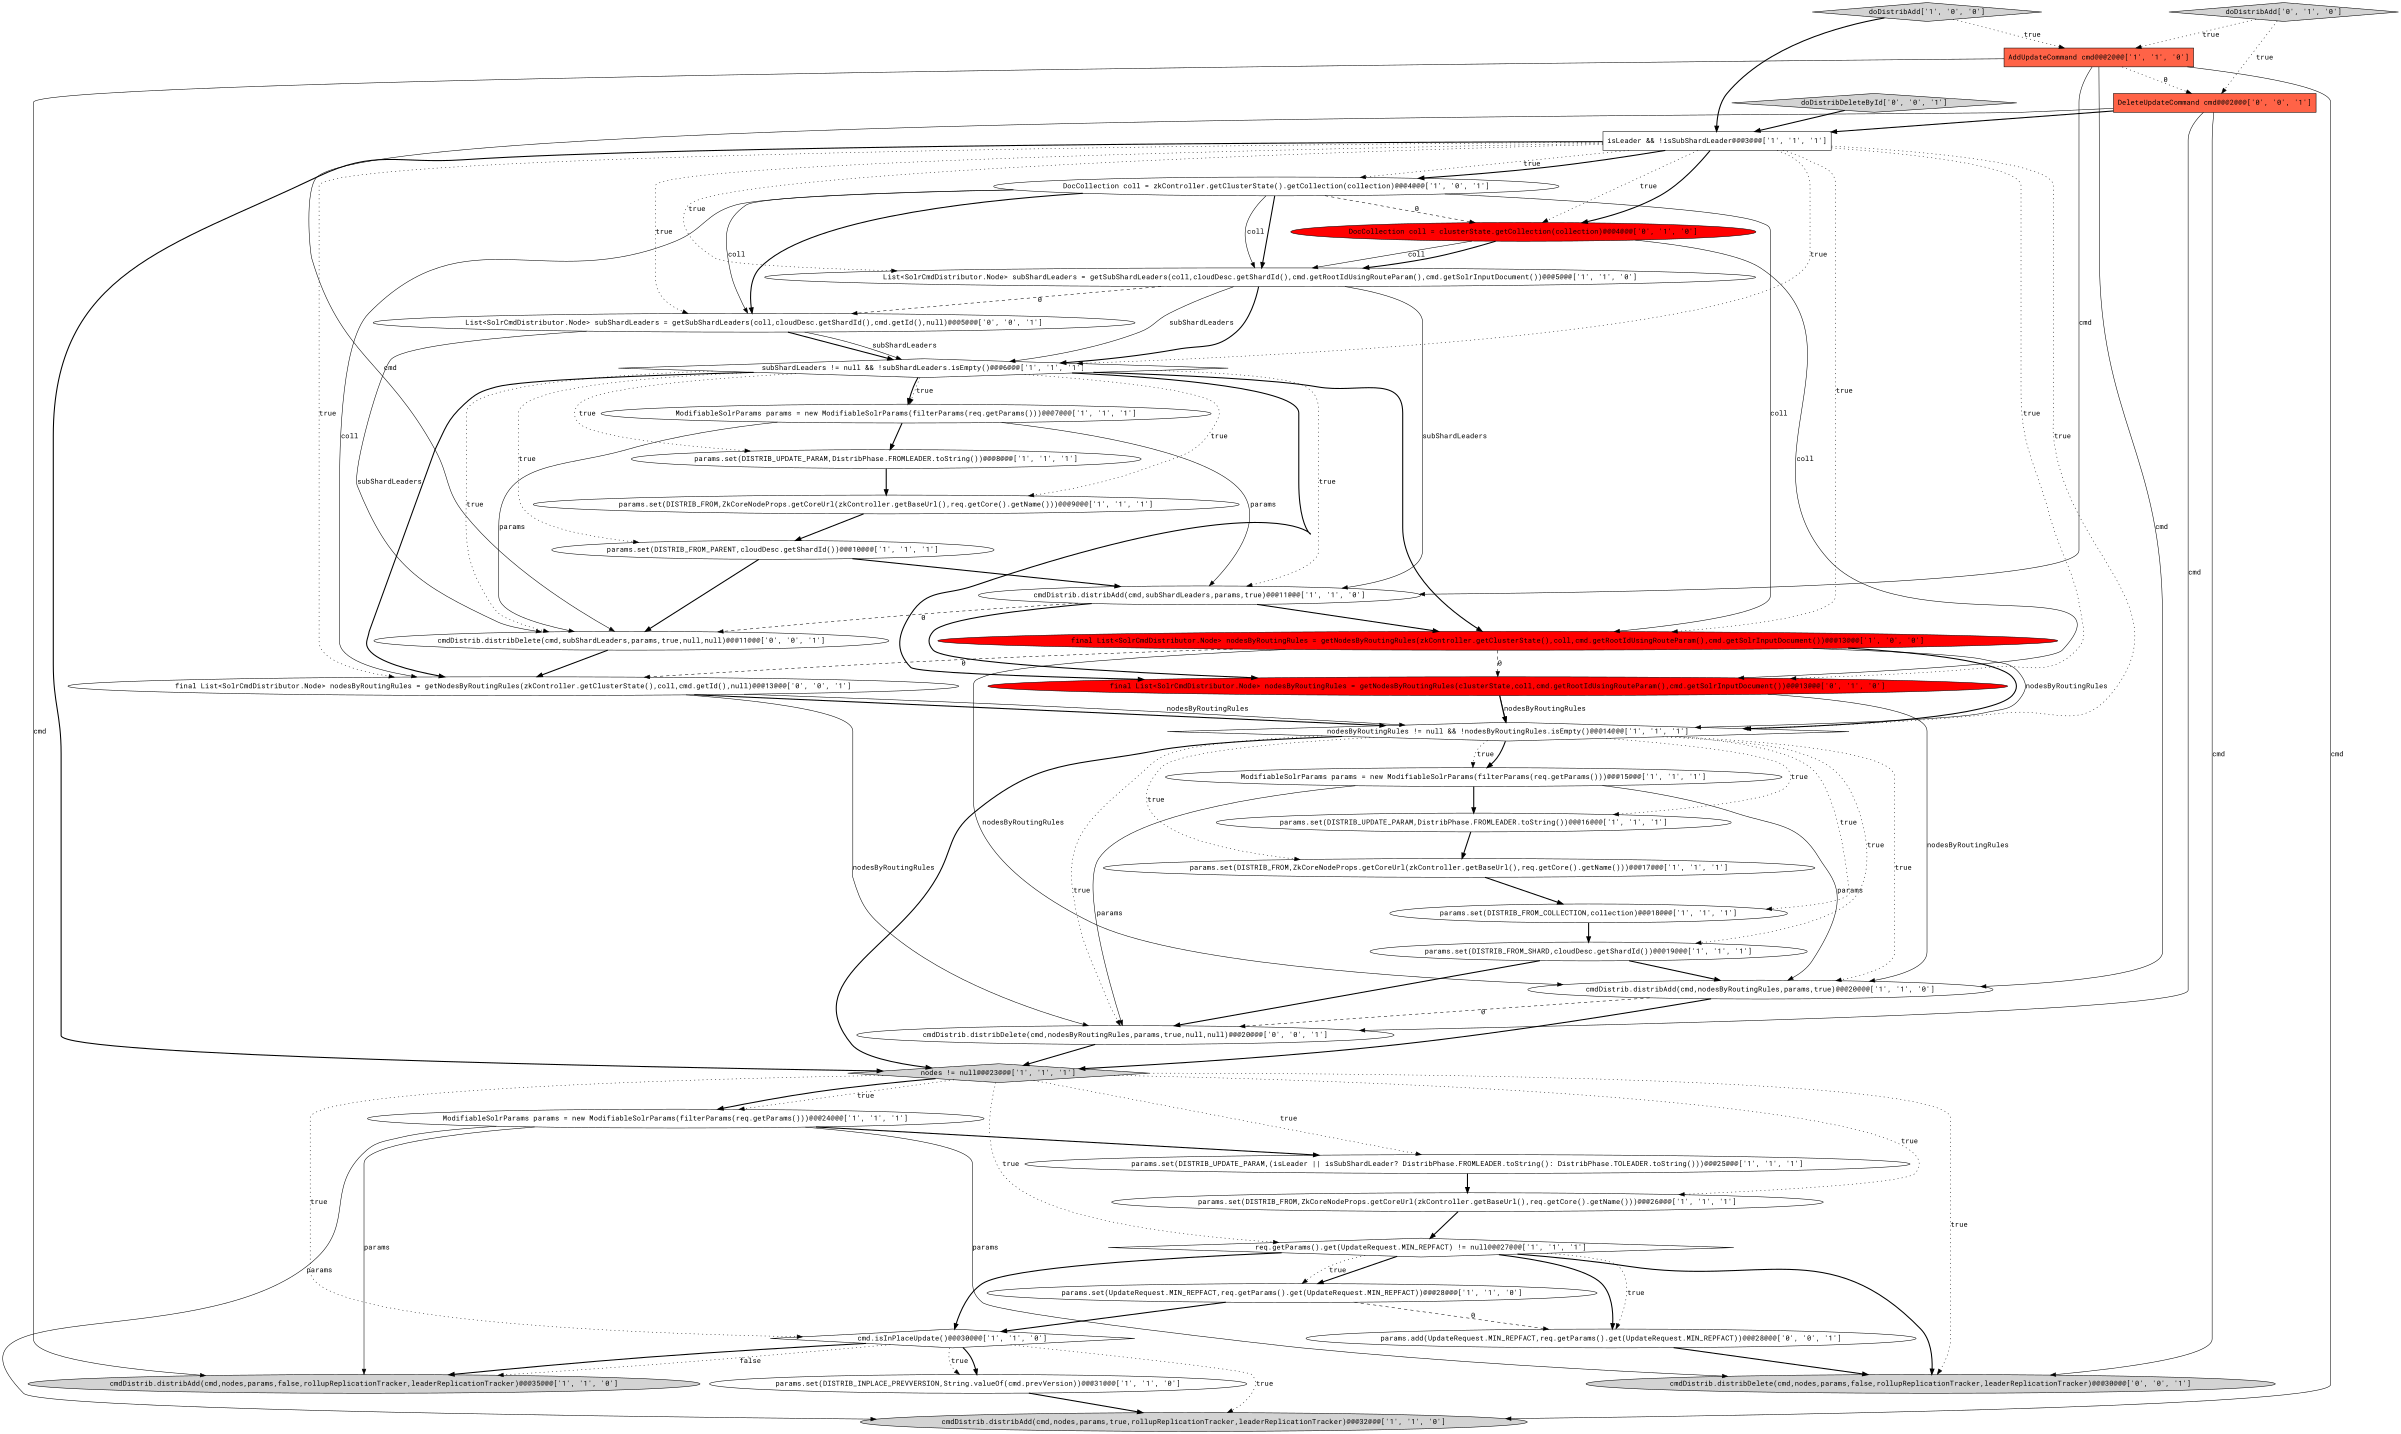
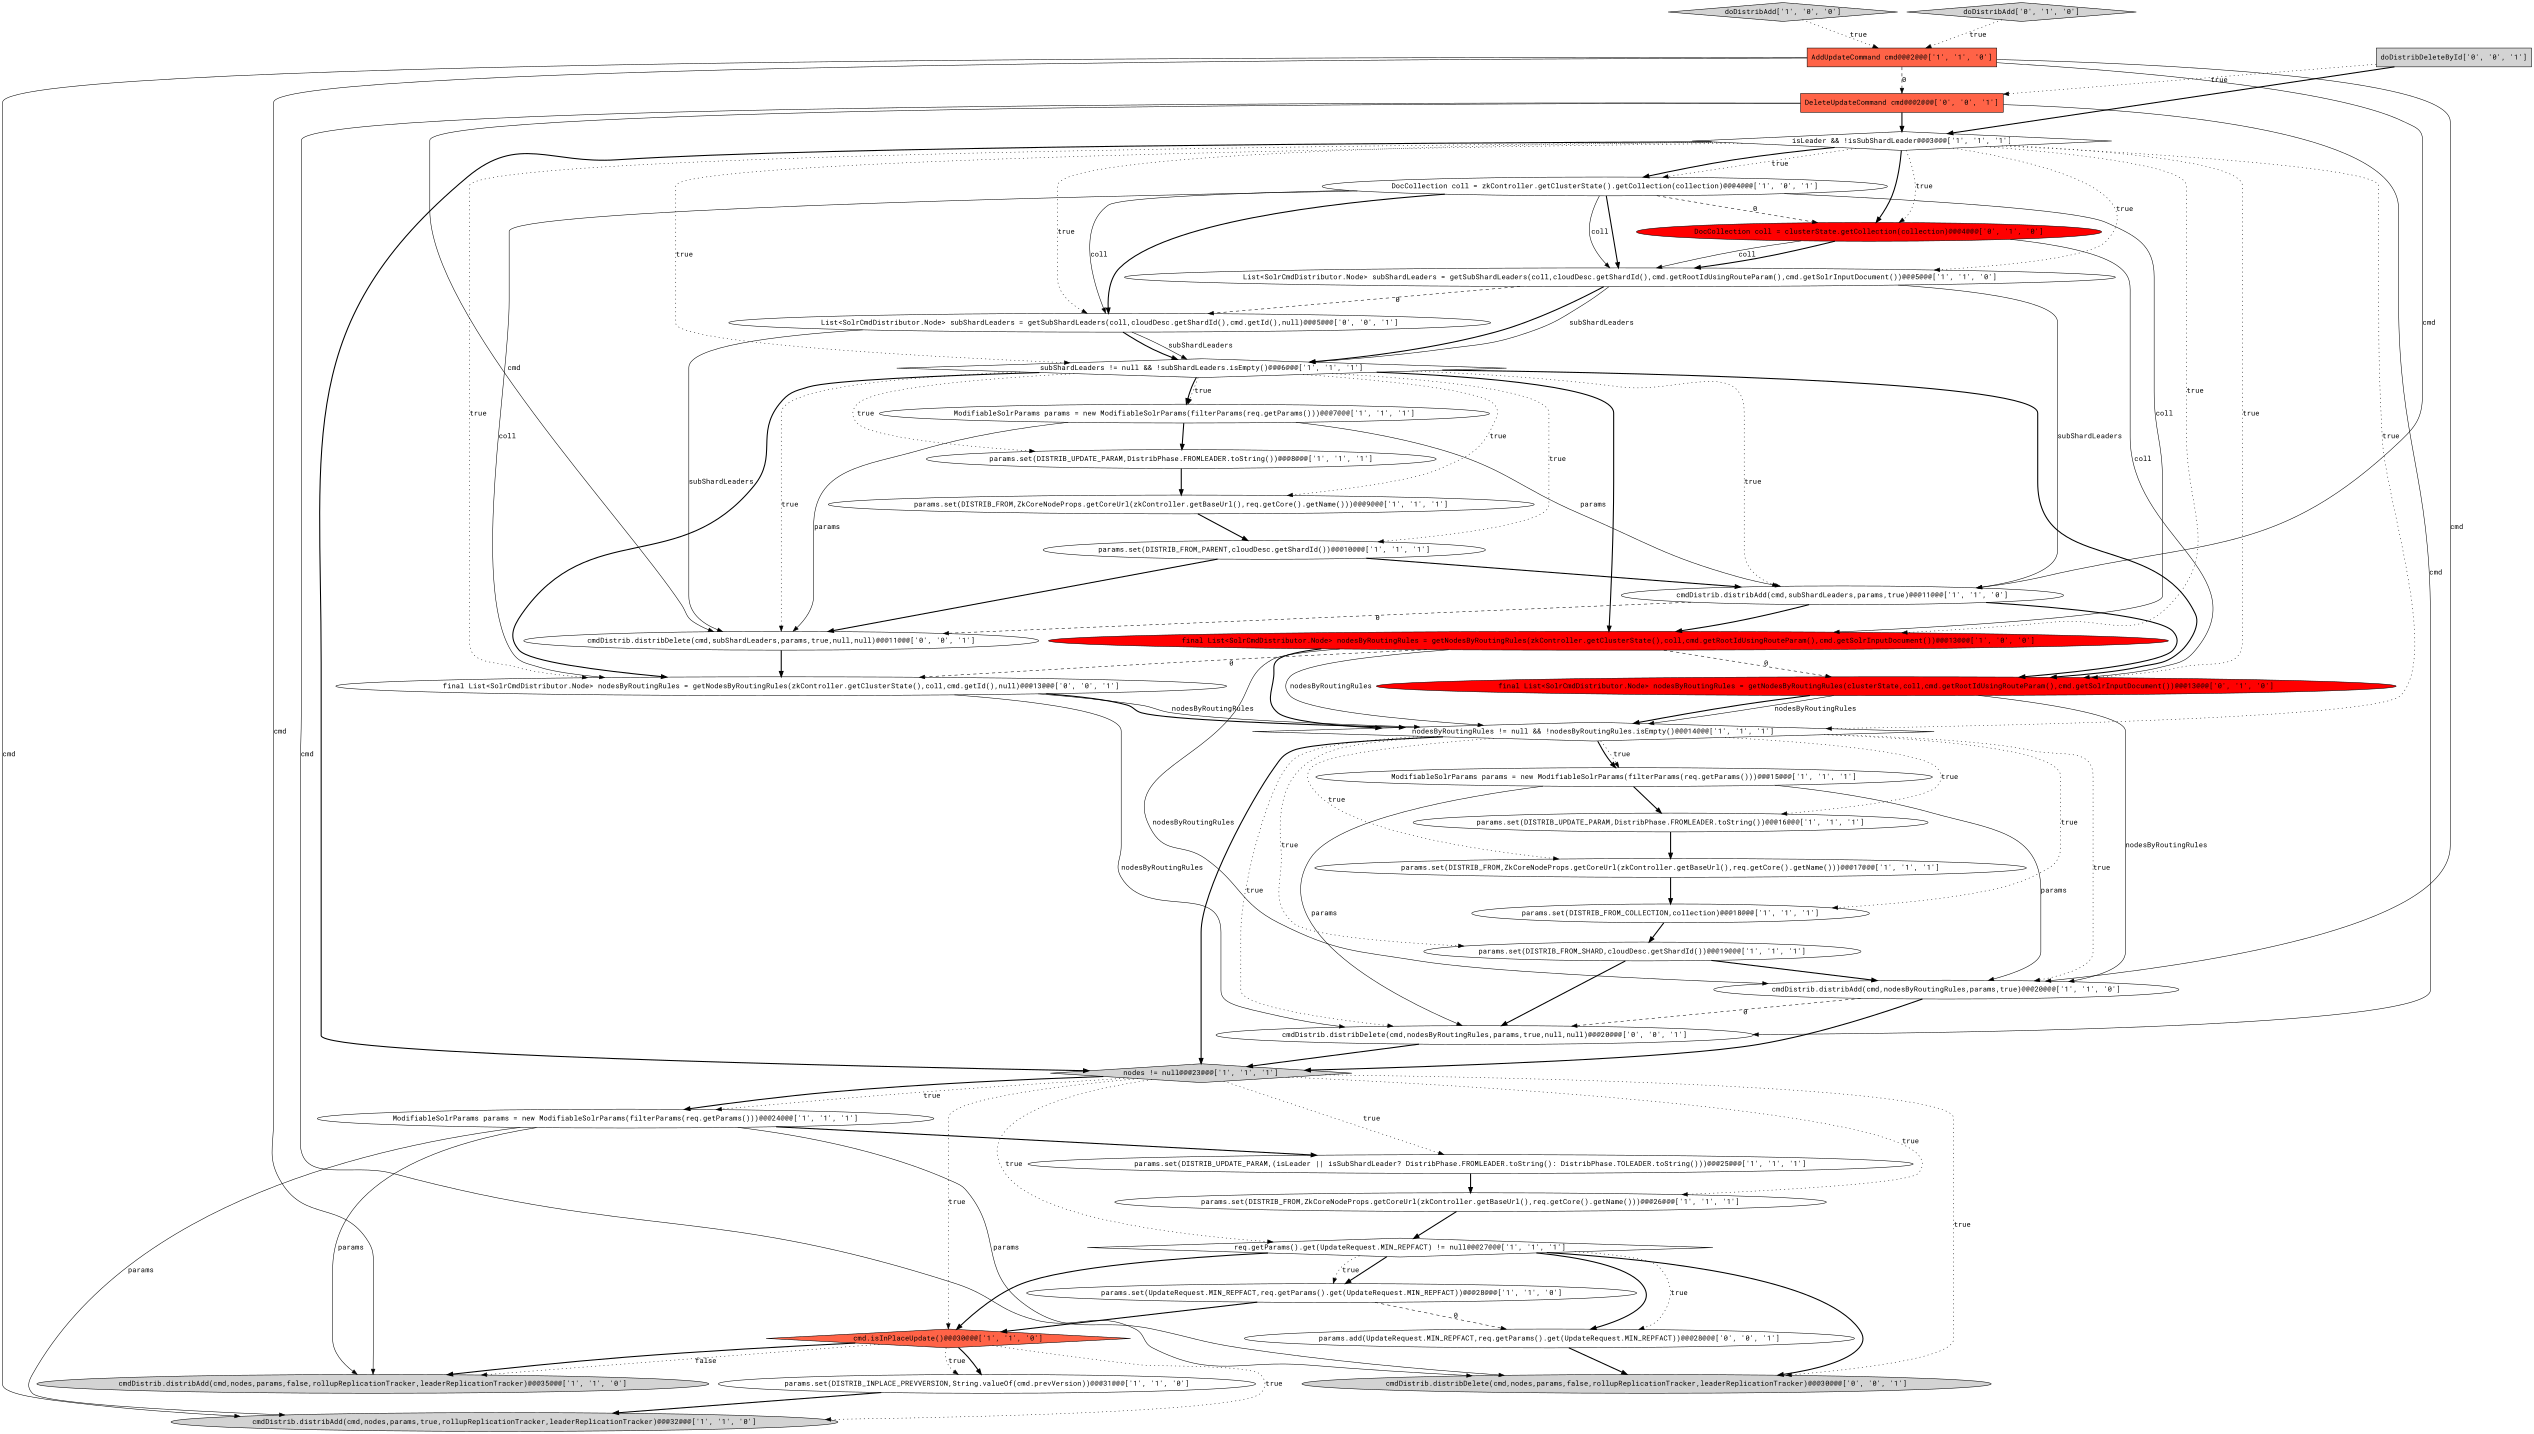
edge "doDistribAdd['1', '0', '0']" -> "isLeader && !isSubShardLeader@@@3@@@['1', '1', '1']": removed
edge "doDistribAdd['0', '1', '0']" -> "DeleteUpdateCommand cmd@@@2@@@['0', '0', '1']": now "doDistribDeleteById['0', '0', '1']" -> "DeleteUpdateCommand cmd@@@2@@@['0', '0', '1']"
edge "AddUpdateCommand cmd@@@2@@@['1', '1', '0']" -> "DeleteUpdateCommand cmd@@@2@@@['0', '0', '1']": style dotted -> dashed
node "doDistribDeleteById['0', '0', '1']": shape diamond -> box
node "isLeader && !isSubShardLeader@@@3@@@['1', '1', '1']": shape box -> diamond
node "cmd.isInPlaceUpdate()@@@30@@@['1', '1', '0']": fillcolor white -> tomato
